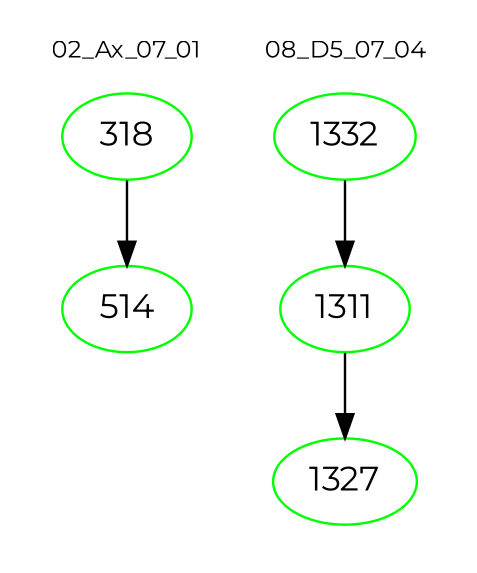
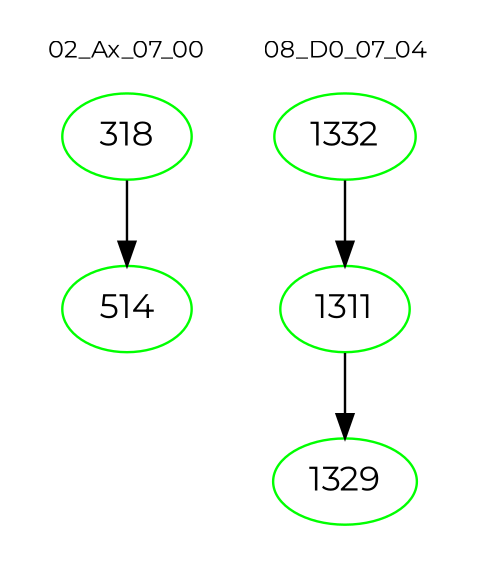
cluster "02_Ax_07_01": label "02_Ax_07_01" -> "02_Ax_07_00"
cluster "08_D5_07_04": label "08_D5_07_04" -> "08_D0_07_04"
node "1327": label "1327" -> "1329"
